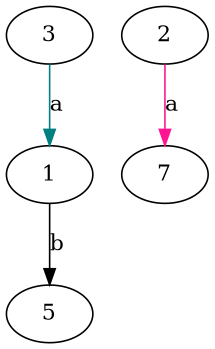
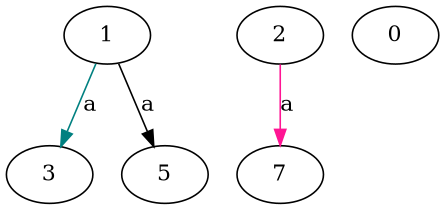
node "0": added
edge "3" -> "1": reversed
edge "1" -> "5": label "b" -> "a"
